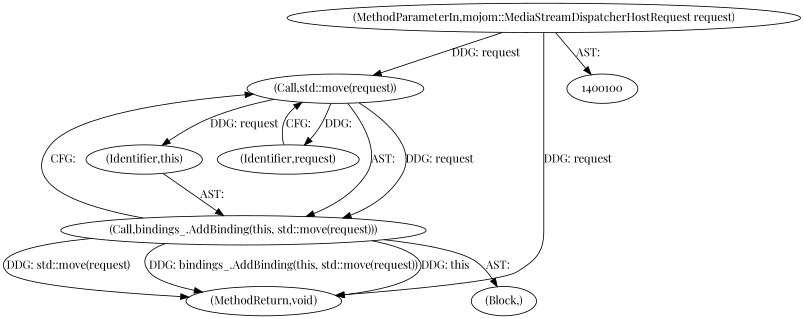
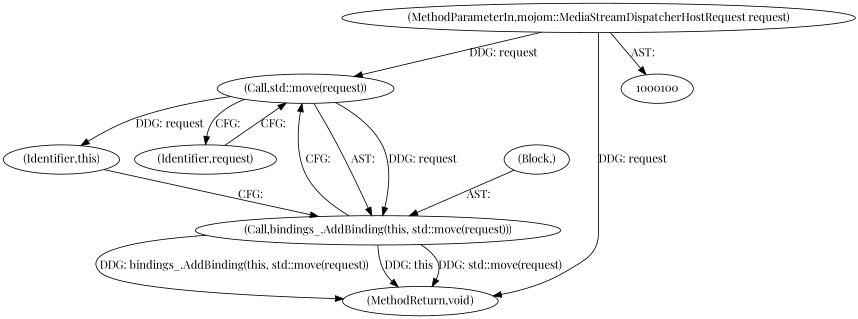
node "1400100": label "1400100" -> "1000100"
edge "(Call,std::move(request))" -> "(Identifier,request)": label "DDG: " -> "CFG: "
edge "(Identifier,this)" -> "(Call,bindings_.AddBinding(this, std::move(request)))": label "AST: " -> "CFG: "
edge "(Call,bindings_.AddBinding(this, std::move(request)))" -> "(Block,)": reversed
